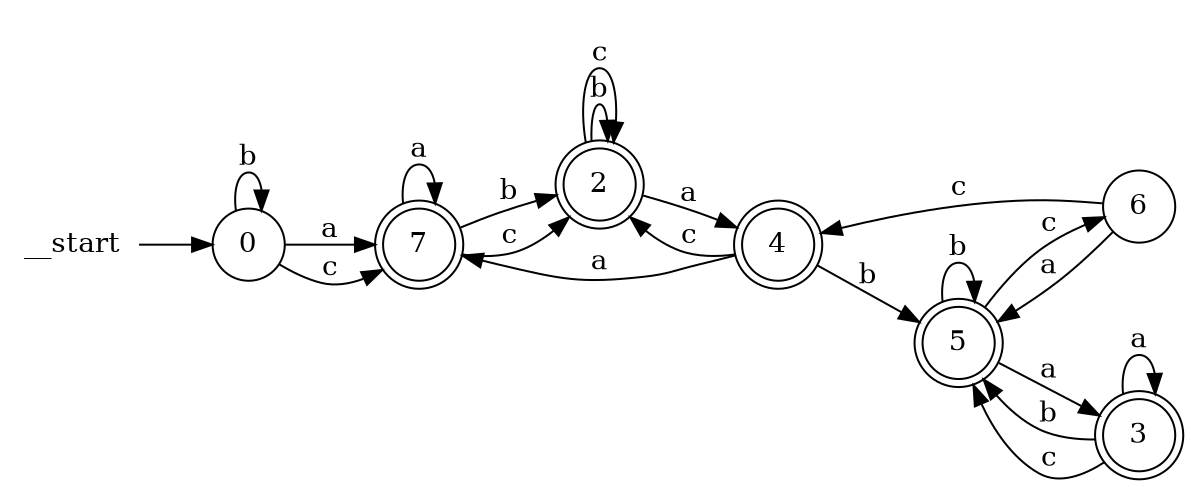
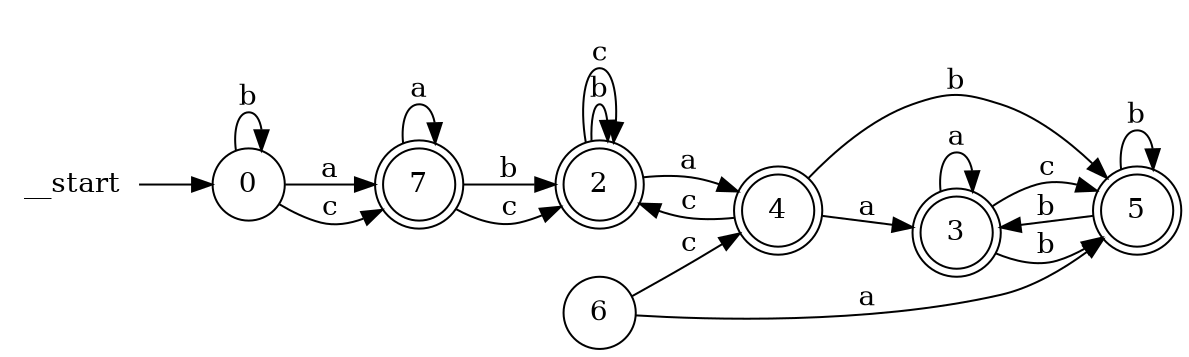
edge "5" -> "6": removed, label "c"
edge "4" -> "7": now "4" -> "3"
edge "5" -> "3": label "a" -> "b"
